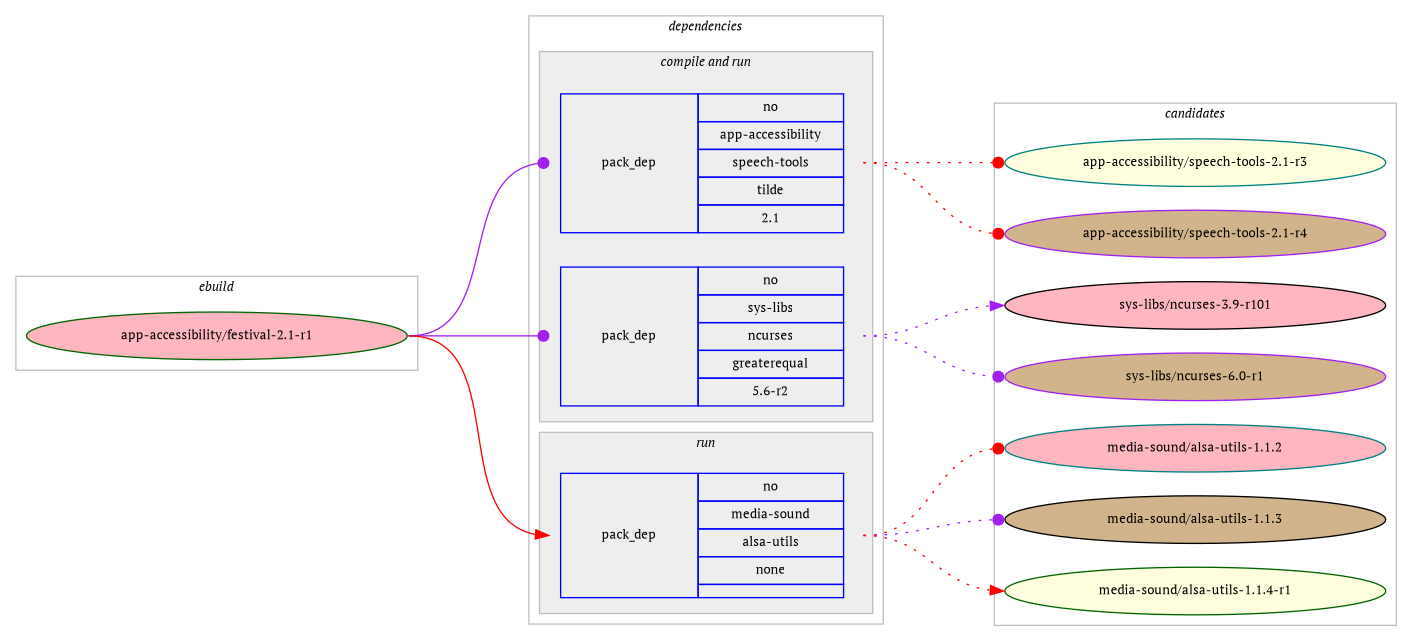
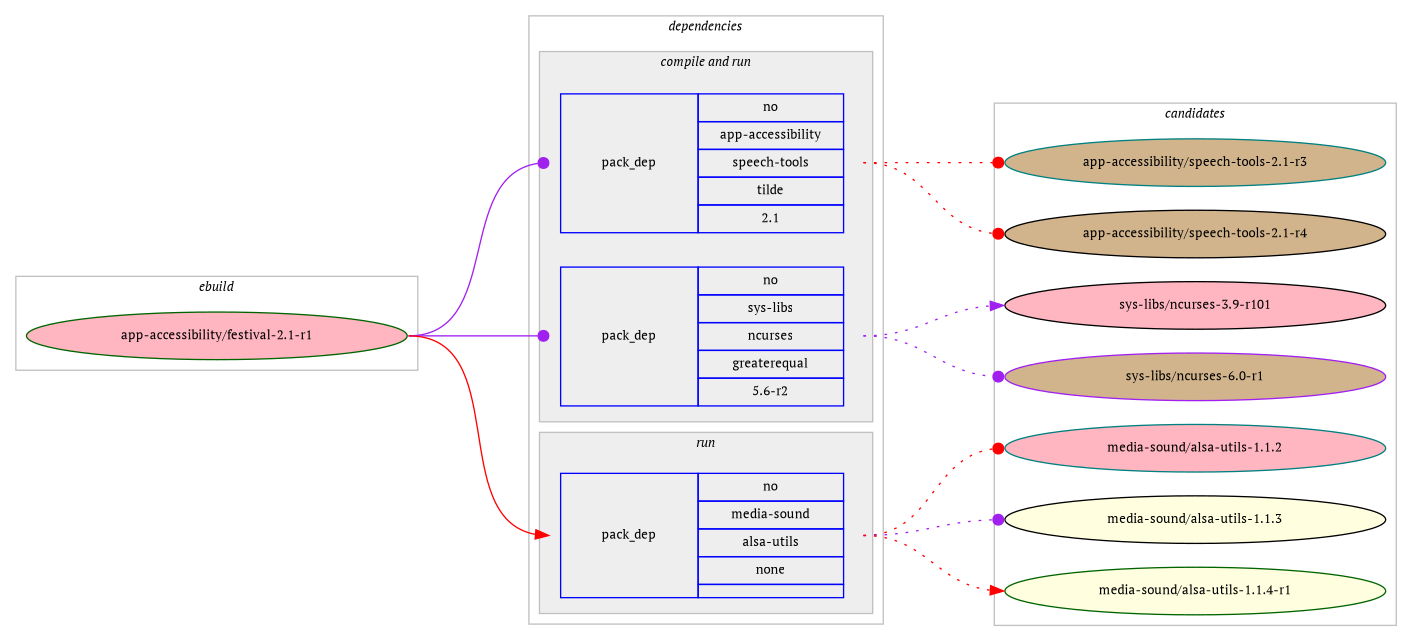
node "app-accessibility/speech-tools-2.1-r3": fillcolor lightyellow -> tan
node "app-accessibility/speech-tools-2.1-r4": color purple -> black
node "media-sound/alsa-utils-1.1.3": fillcolor tan -> lightyellow
